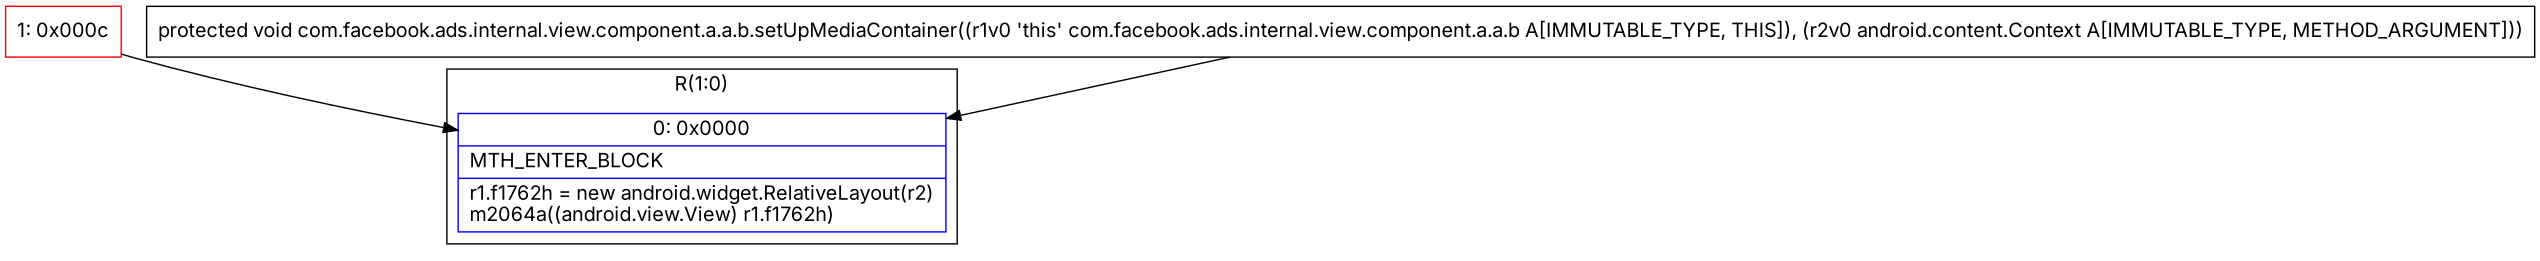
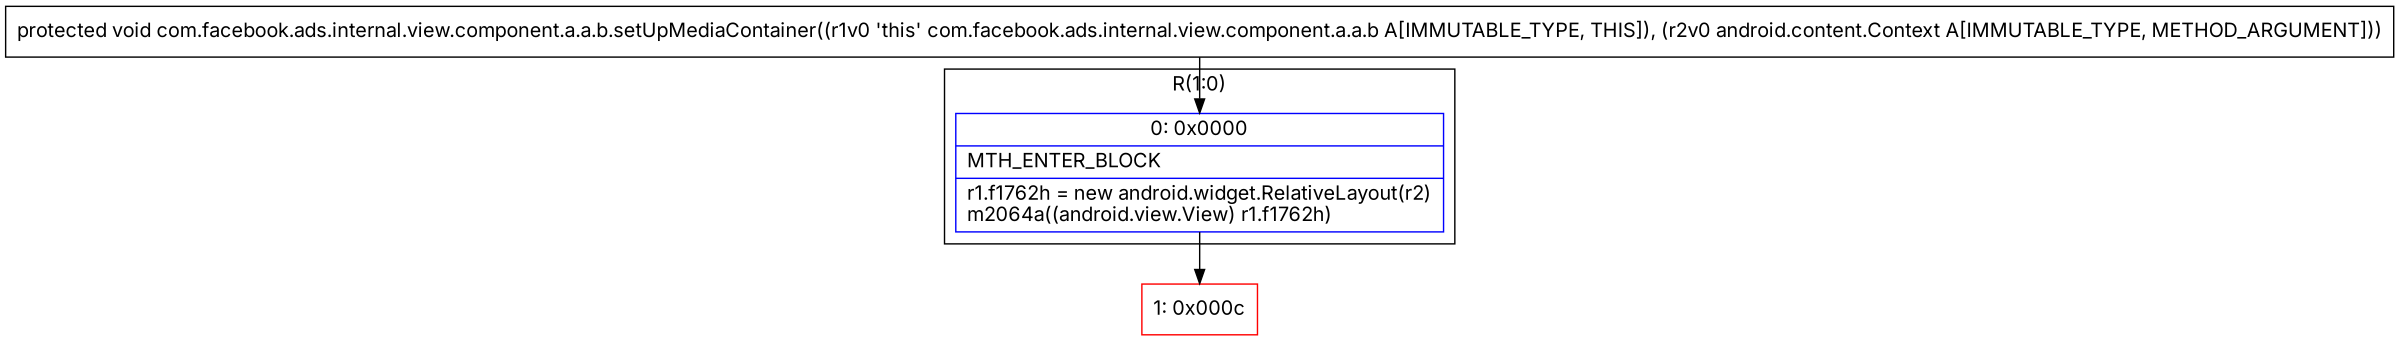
edge "1: 0x000c" -> "0: 0x0000": reversed
